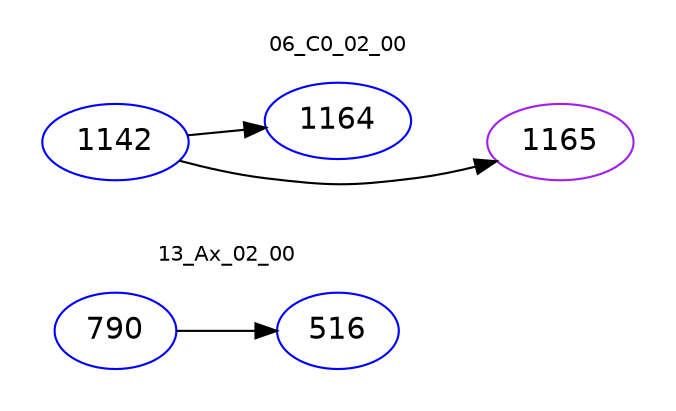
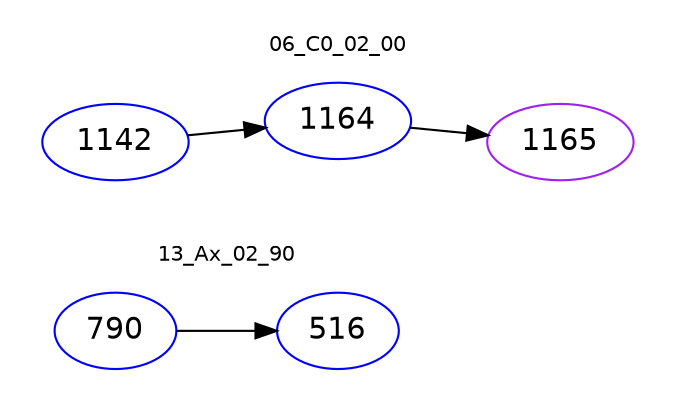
edge "1142" -> "1165": now "1164" -> "1165"
cluster "13_Ax_02_00": label "13_Ax_02_00" -> "13_Ax_02_90"
